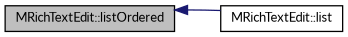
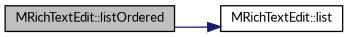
edge "MRichTextEdit::list" -> "MRichTextEdit::listOrdered": reversed
